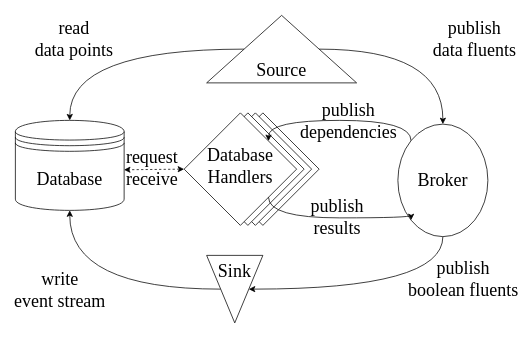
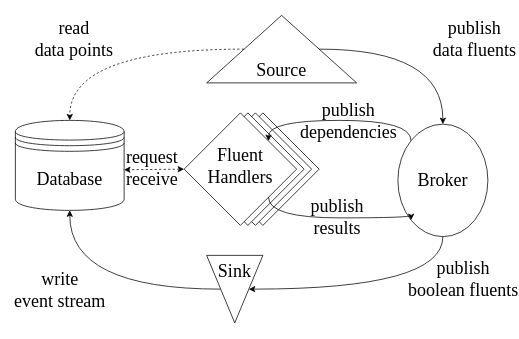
edge "Source" -> "Database": style solid -> dashed
node "Database Handlers": label "Database Handlers" -> "Fluent Handlers"
